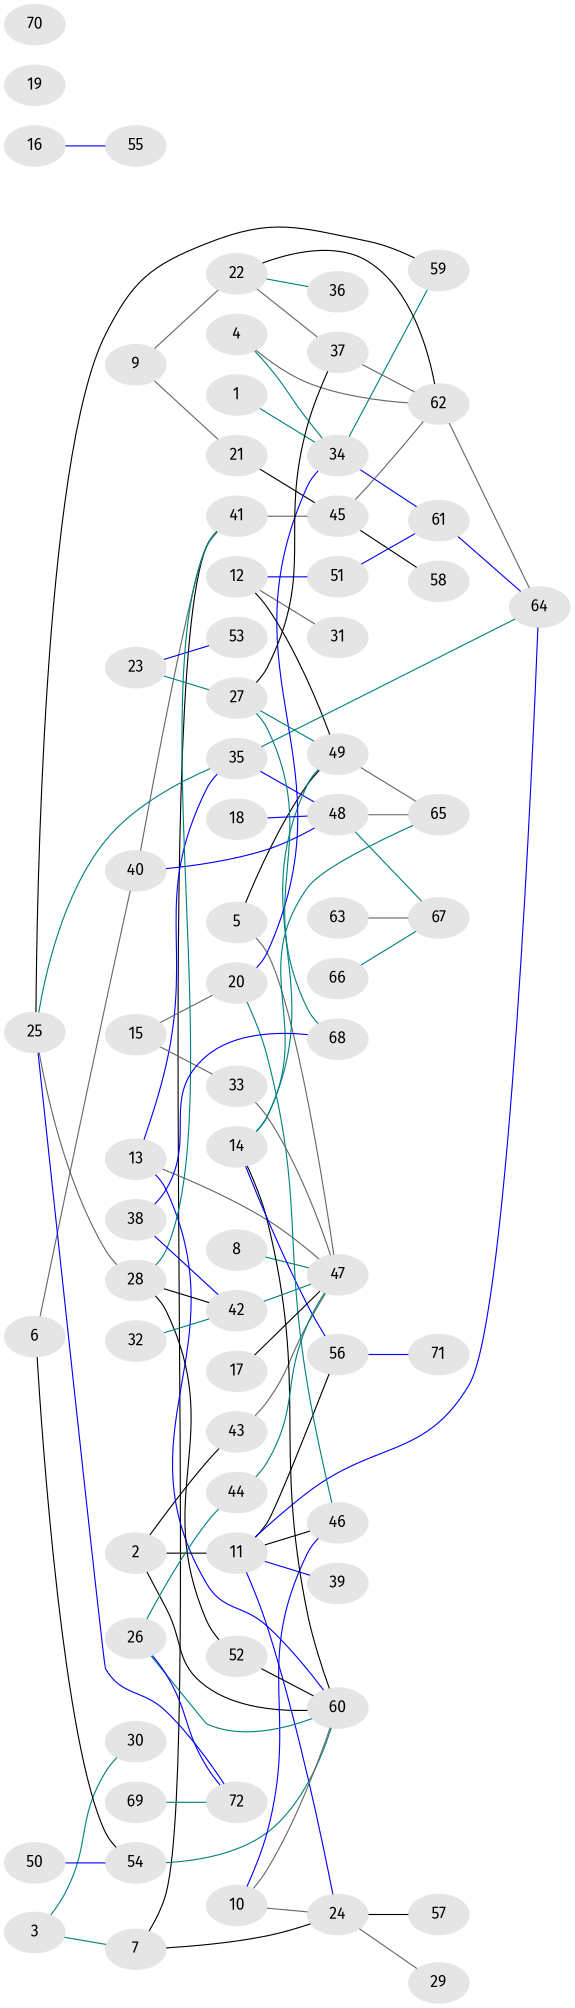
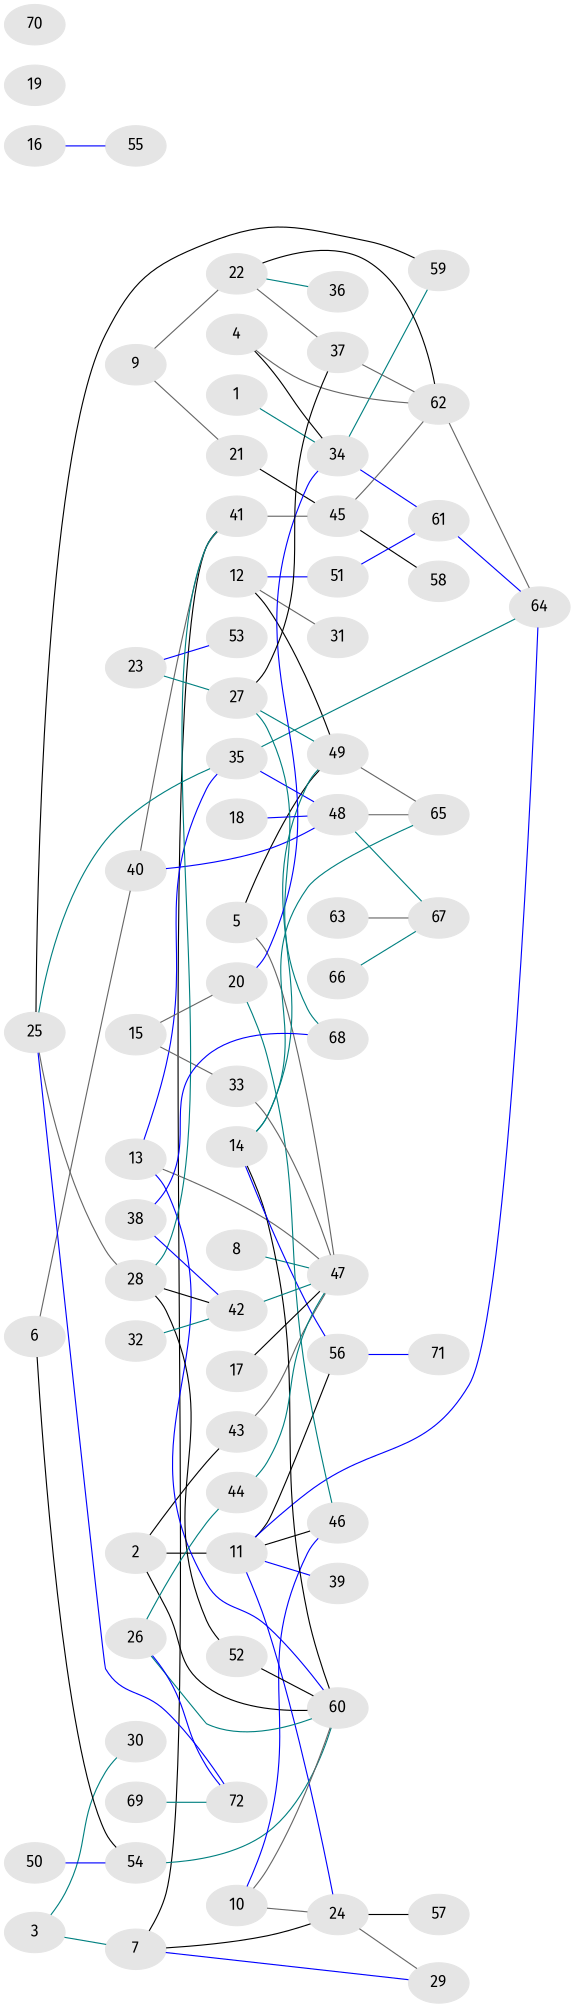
edge "4" -- "34": color teal -> black
edge "7" -- "29": added
